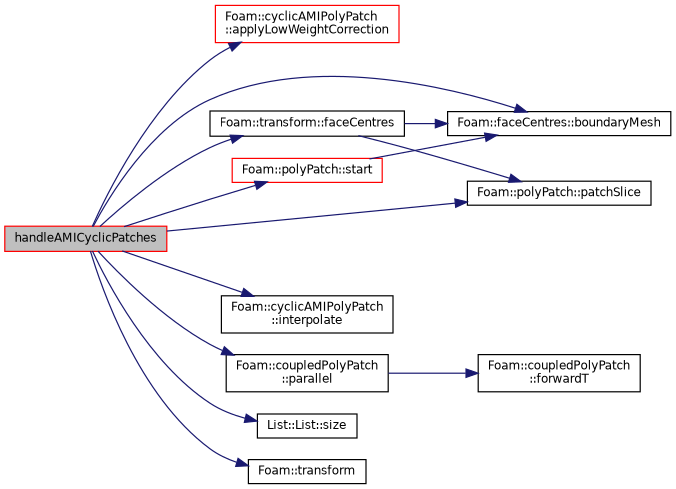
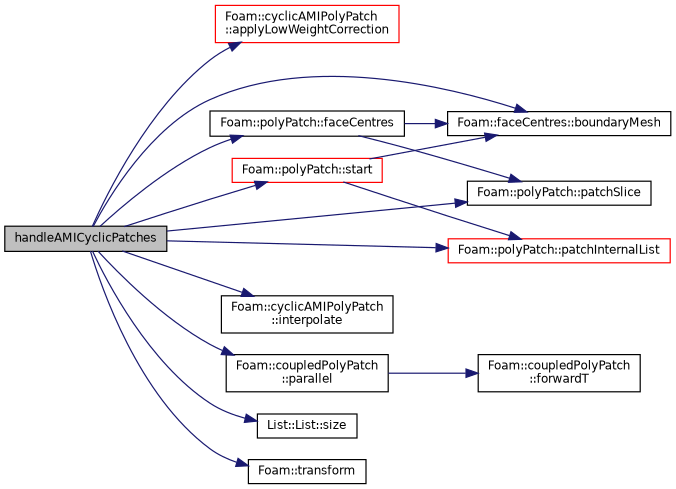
node "Foam::transform::faceCentres": label "Foam::transform::faceCentres" -> "Foam::polyPatch::faceCentres"
node "handleAMICyclicPatches": color red -> black
node "Foam::polyPatch::patchInternalList": added
